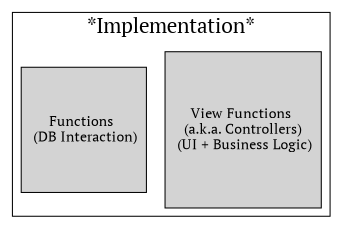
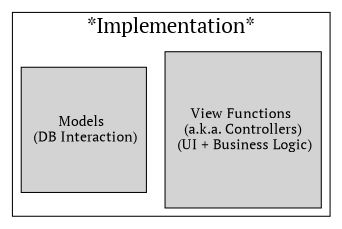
node "Functions (DB Interaction)": label "Functions (DB Interaction)" -> "Models (DB Interaction)"
